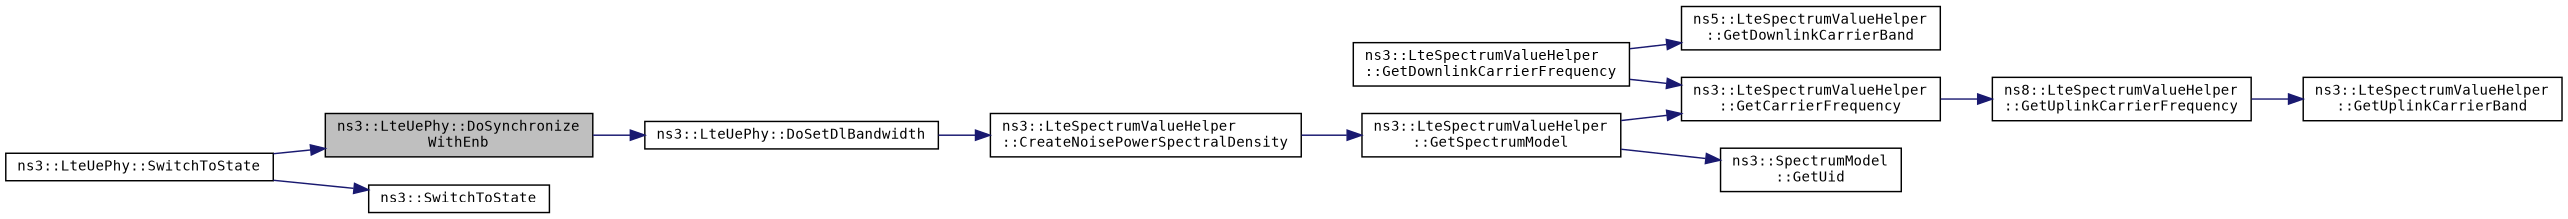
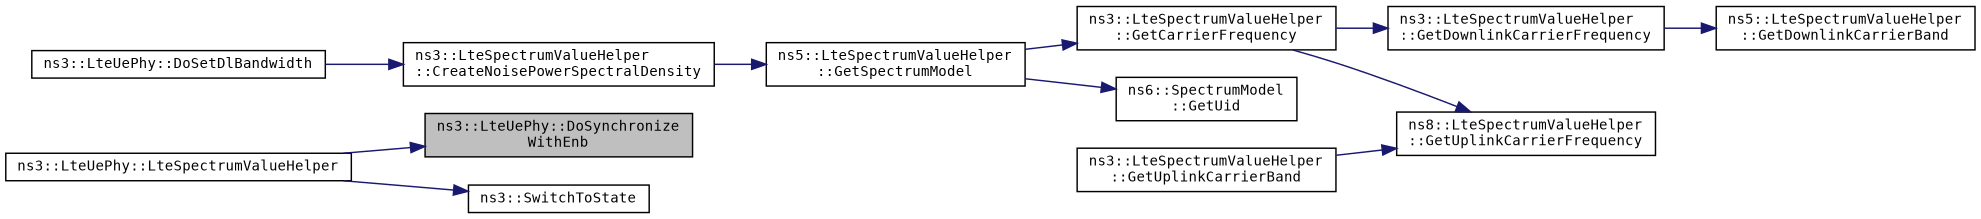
edge "ns3::LteSpectrumValueHelper ::GetDownlinkCarrierFrequency" -> "ns3::LteSpectrumValueHelper ::GetCarrierFrequency": reversed
edge "ns8::LteSpectrumValueHelper ::GetUplinkCarrierFrequency" -> "ns3::LteSpectrumValueHelper ::GetUplinkCarrierBand": reversed
edge "ns3::LteUePhy::DoSynchronize WithEnb" -> "ns3::LteUePhy::DoSetDlBandwidth": removed
node "ns3::LteSpectrumValueHelper ::GetSpectrumModel": label "ns3::LteSpectrumValueHelper ::GetSpectrumModel" -> "ns5::LteSpectrumValueHelper ::GetSpectrumModel"
node "ns3::LteUePhy::SwitchToState": label "ns3::LteUePhy::SwitchToState" -> "ns3::LteUePhy::LteSpectrumValueHelper"
node "ns3::SpectrumModel ::GetUid": label "ns3::SpectrumModel ::GetUid" -> "ns6::SpectrumModel ::GetUid"
